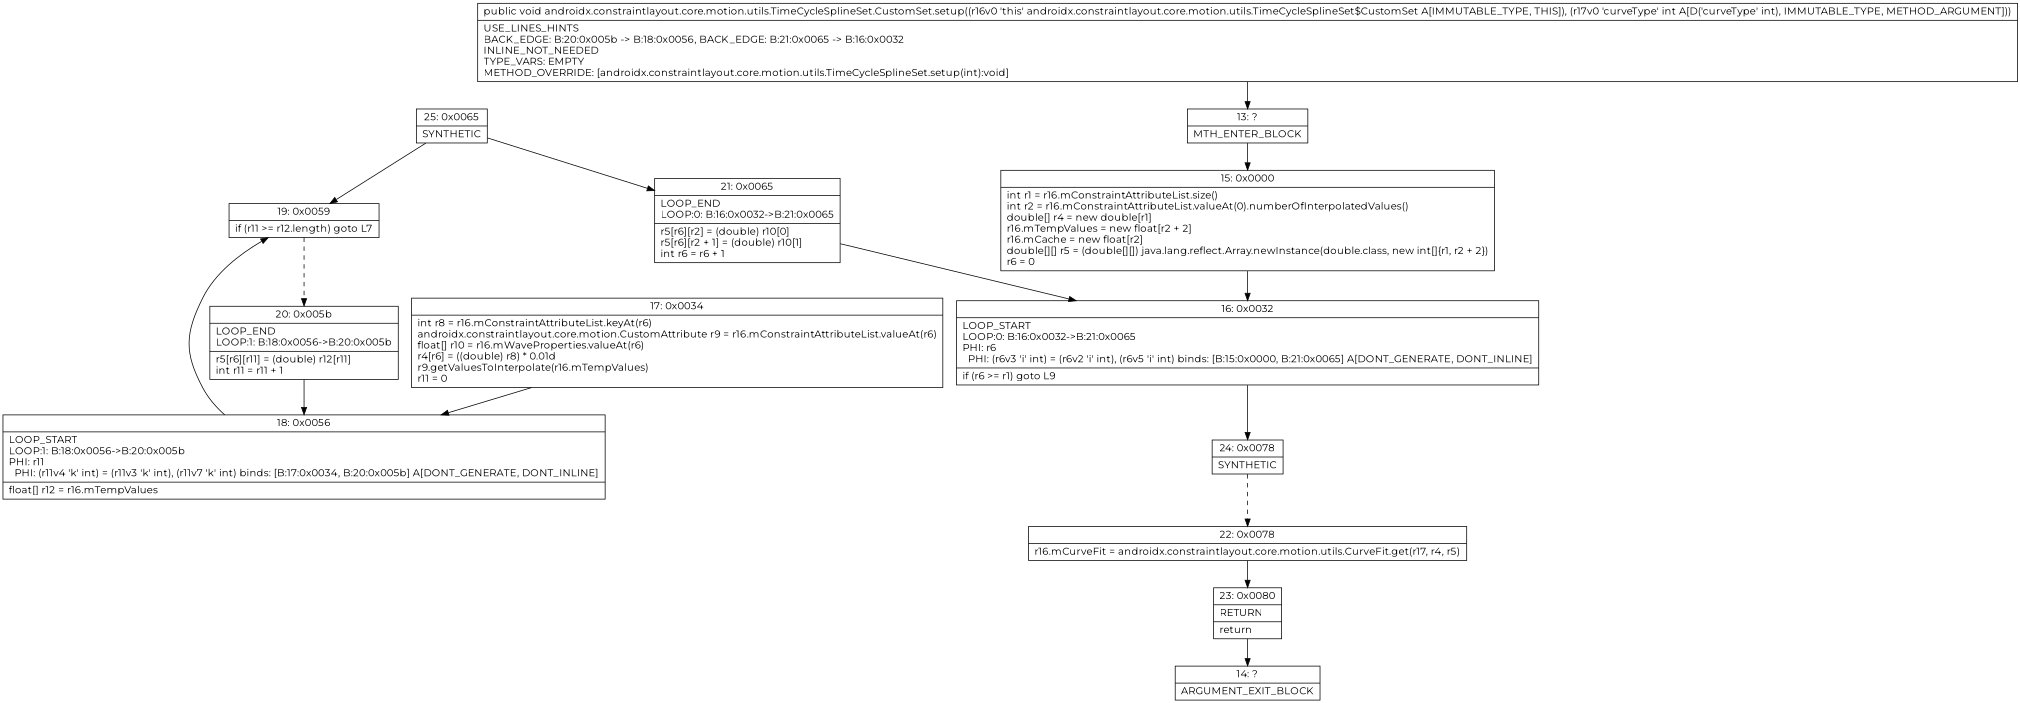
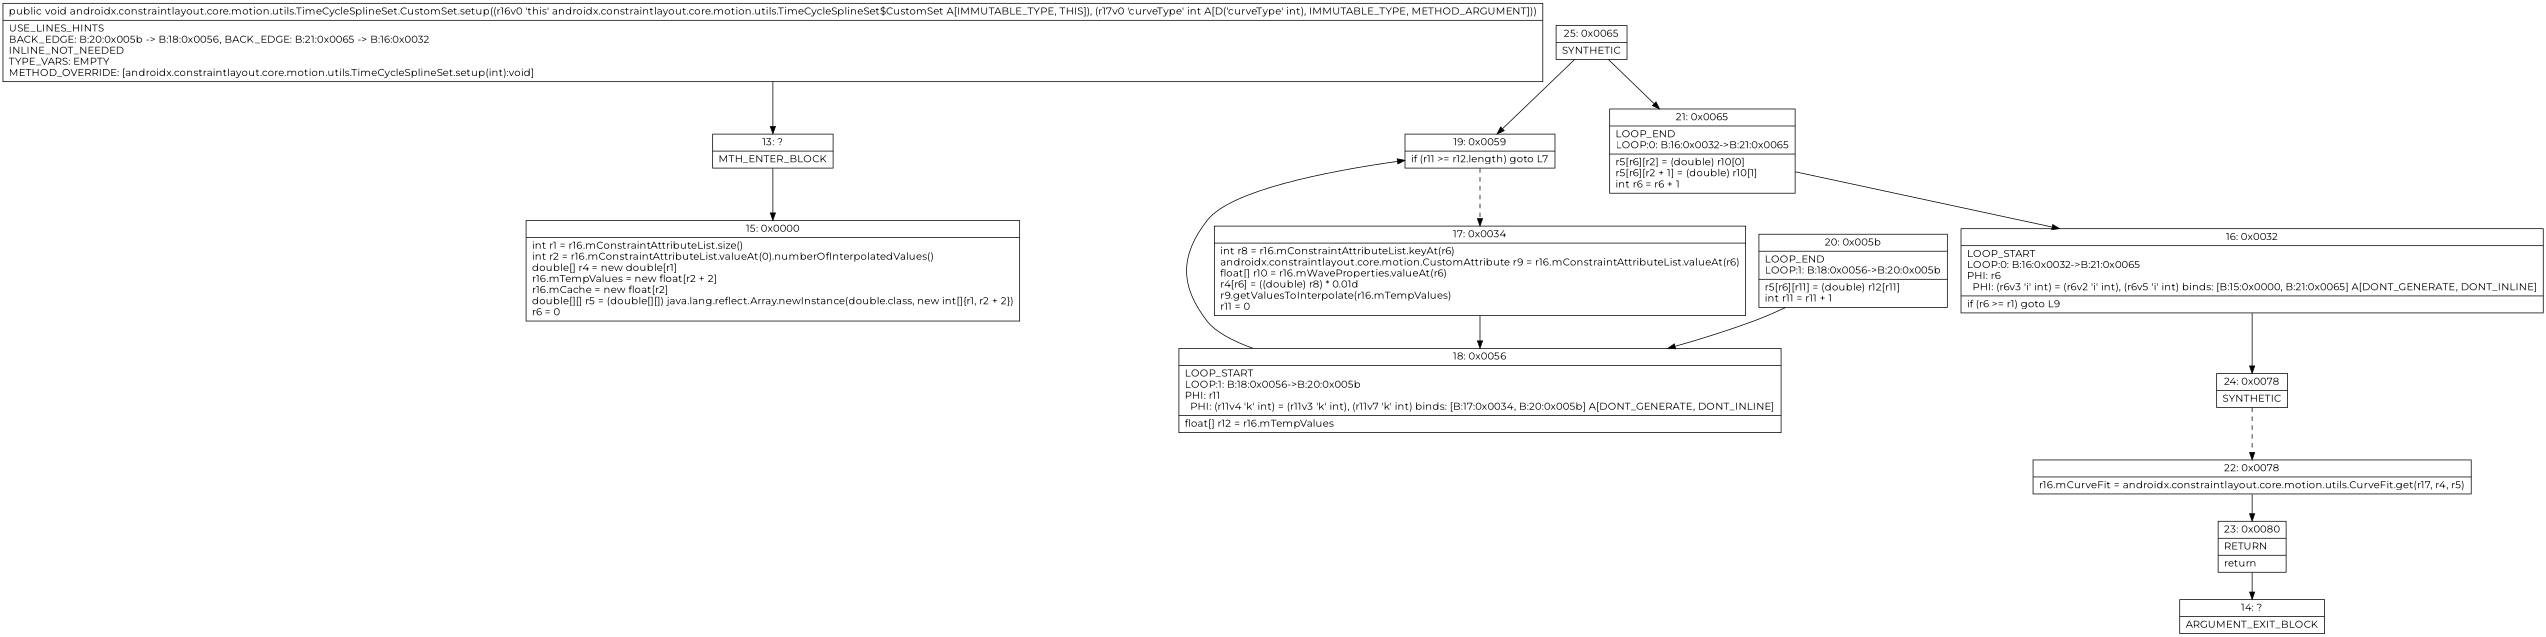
edge "19: 0x0059" -> "20: 0x005b": now "19: 0x0059" -> "17: 0x0034"
edge "15: 0x0000" -> "16: 0x0032": removed
